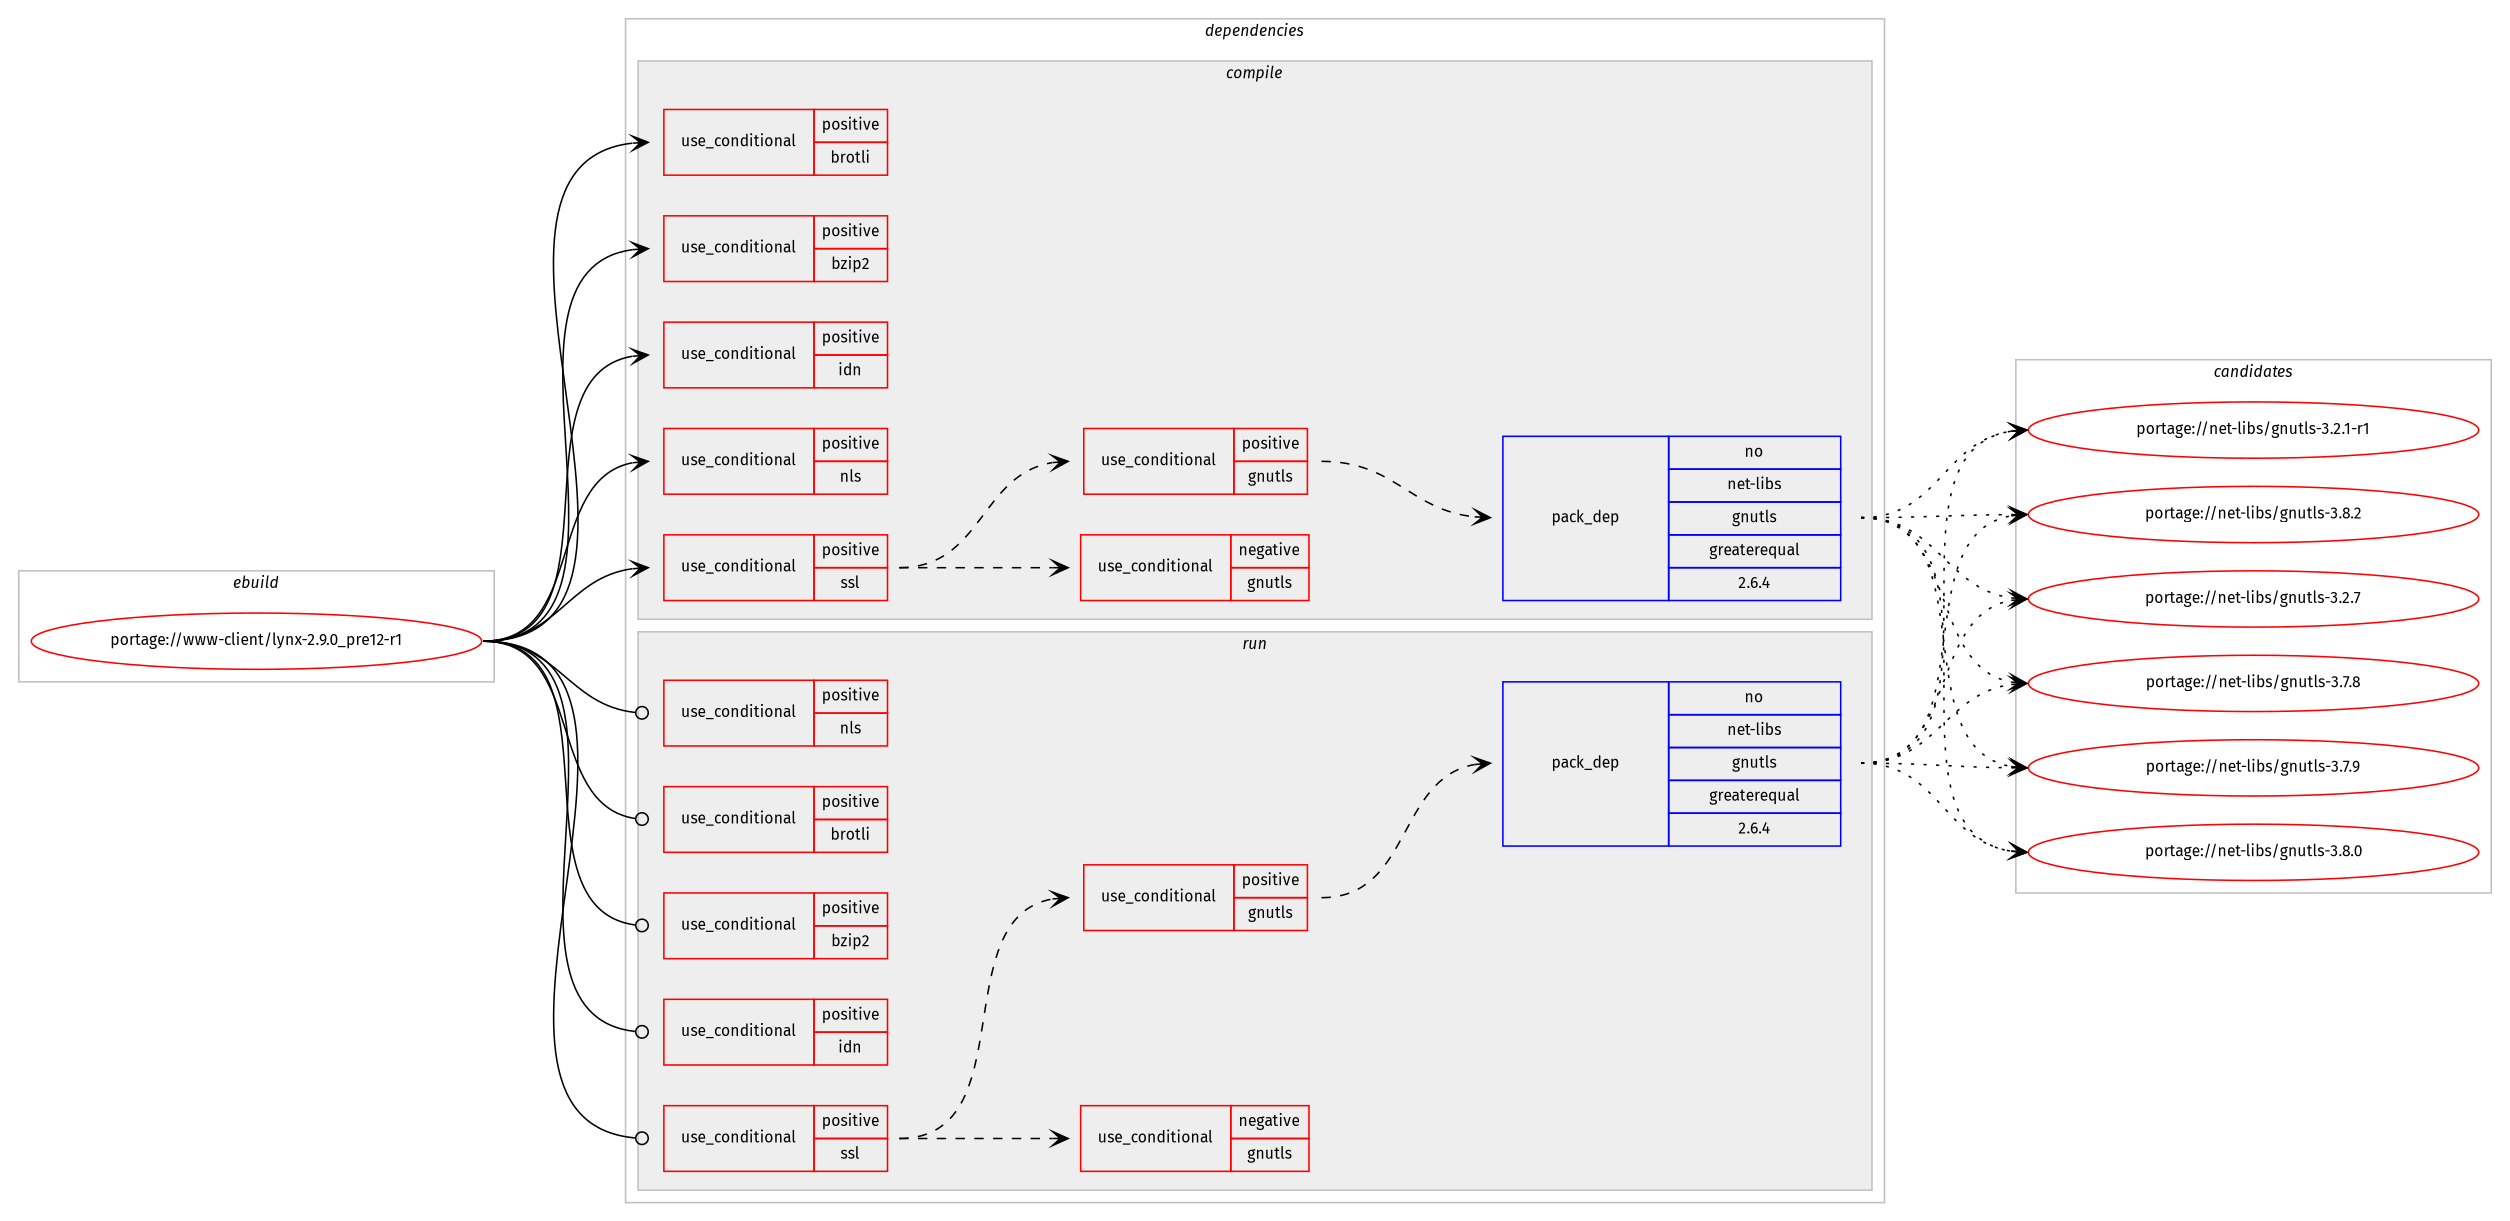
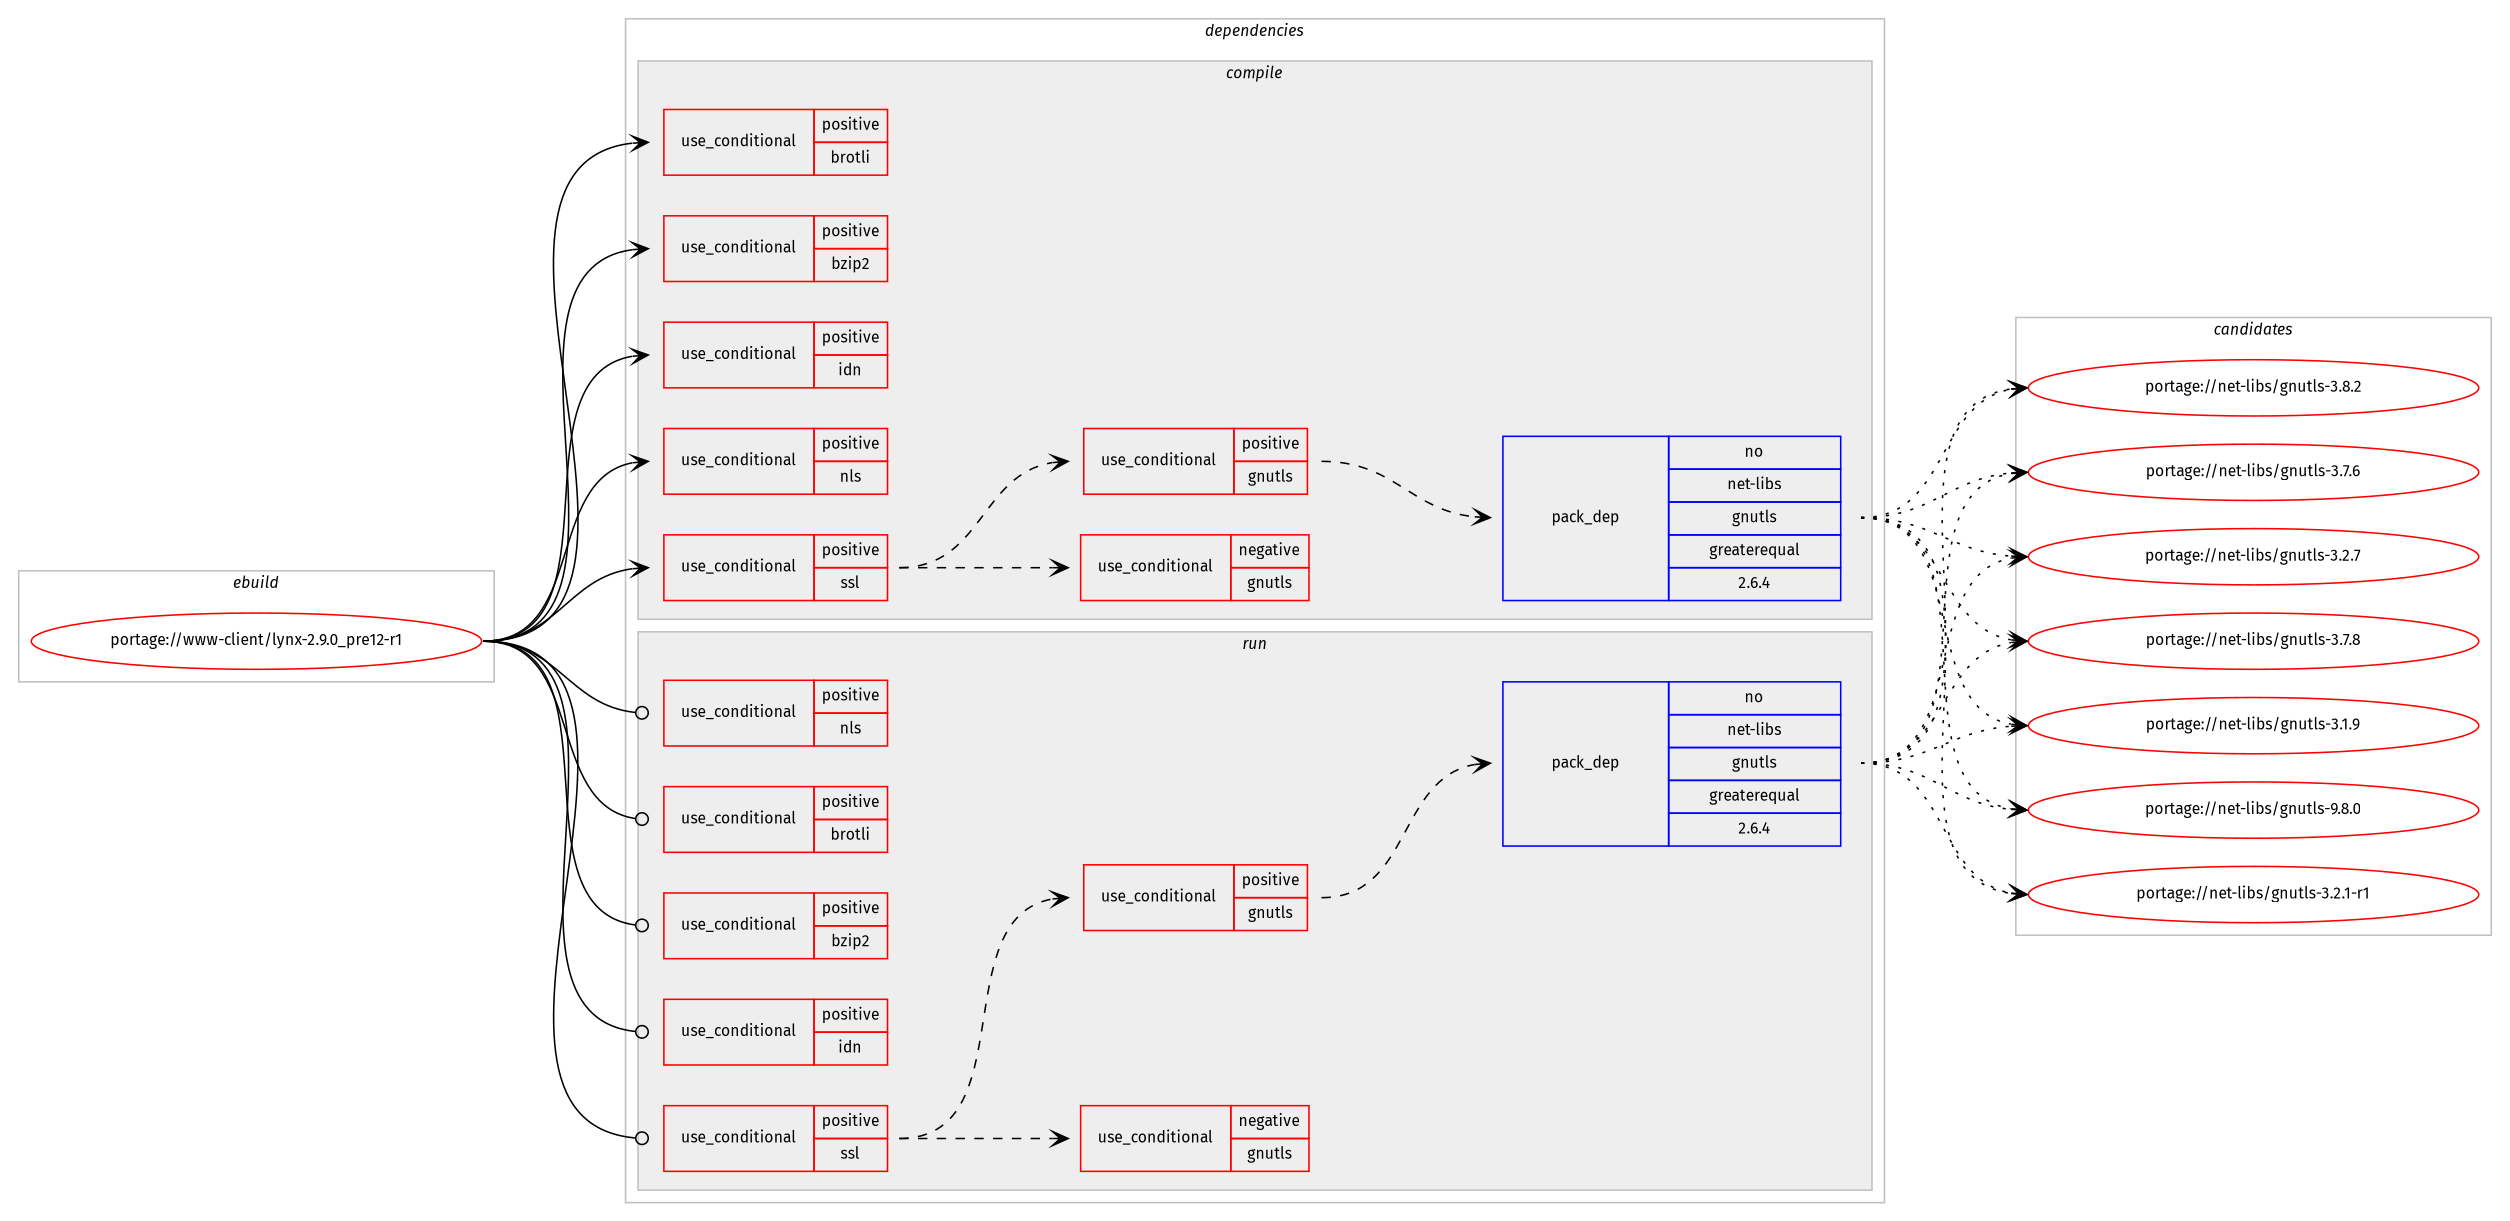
node "portage://net-libs/gnutls-3.7.6": added
node "portage://net-libs/gnutls-3.7.9": label "portage://net-libs/gnutls-3.7.9" -> "portage://net-libs/gnutls-3.1.9"
node "portage://net-libs/gnutls-3.8.0": label "portage://net-libs/gnutls-3.8.0" -> "portage://net-libs/gnutls-9.8.0"
